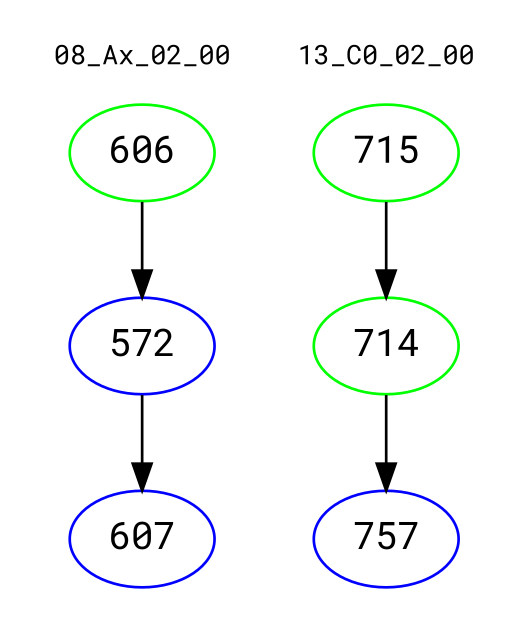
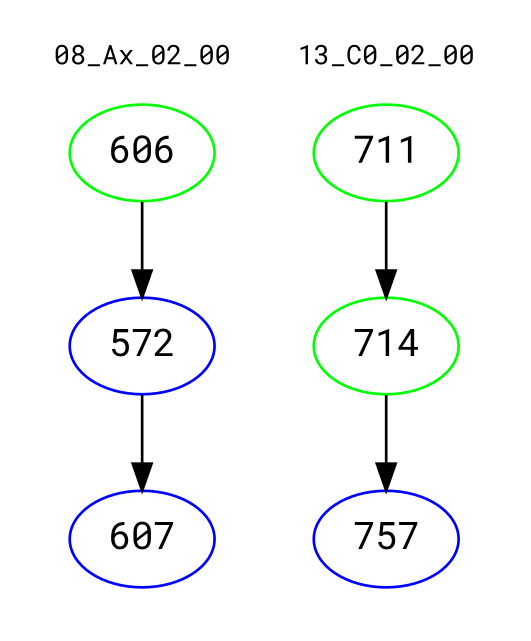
node "715": label "715" -> "711"
